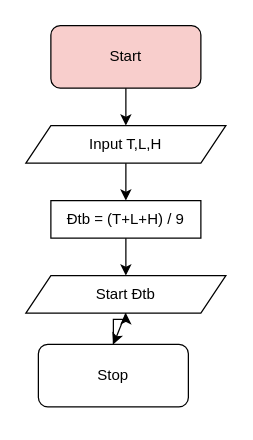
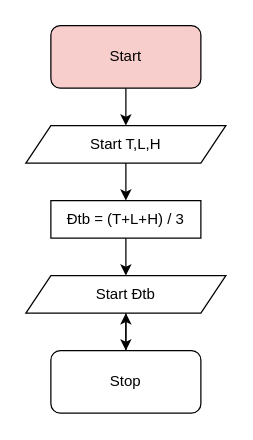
node "Input T,L,H": label "Input T,L,H" -> "Start T,L,H"
node "Đtb = (T+L+H) / 9": label "Đtb = (T+L+H) / 9" -> "Đtb = (T+L+H) / 3"
node "Stop": moved (113, 376) -> (126, 382)
